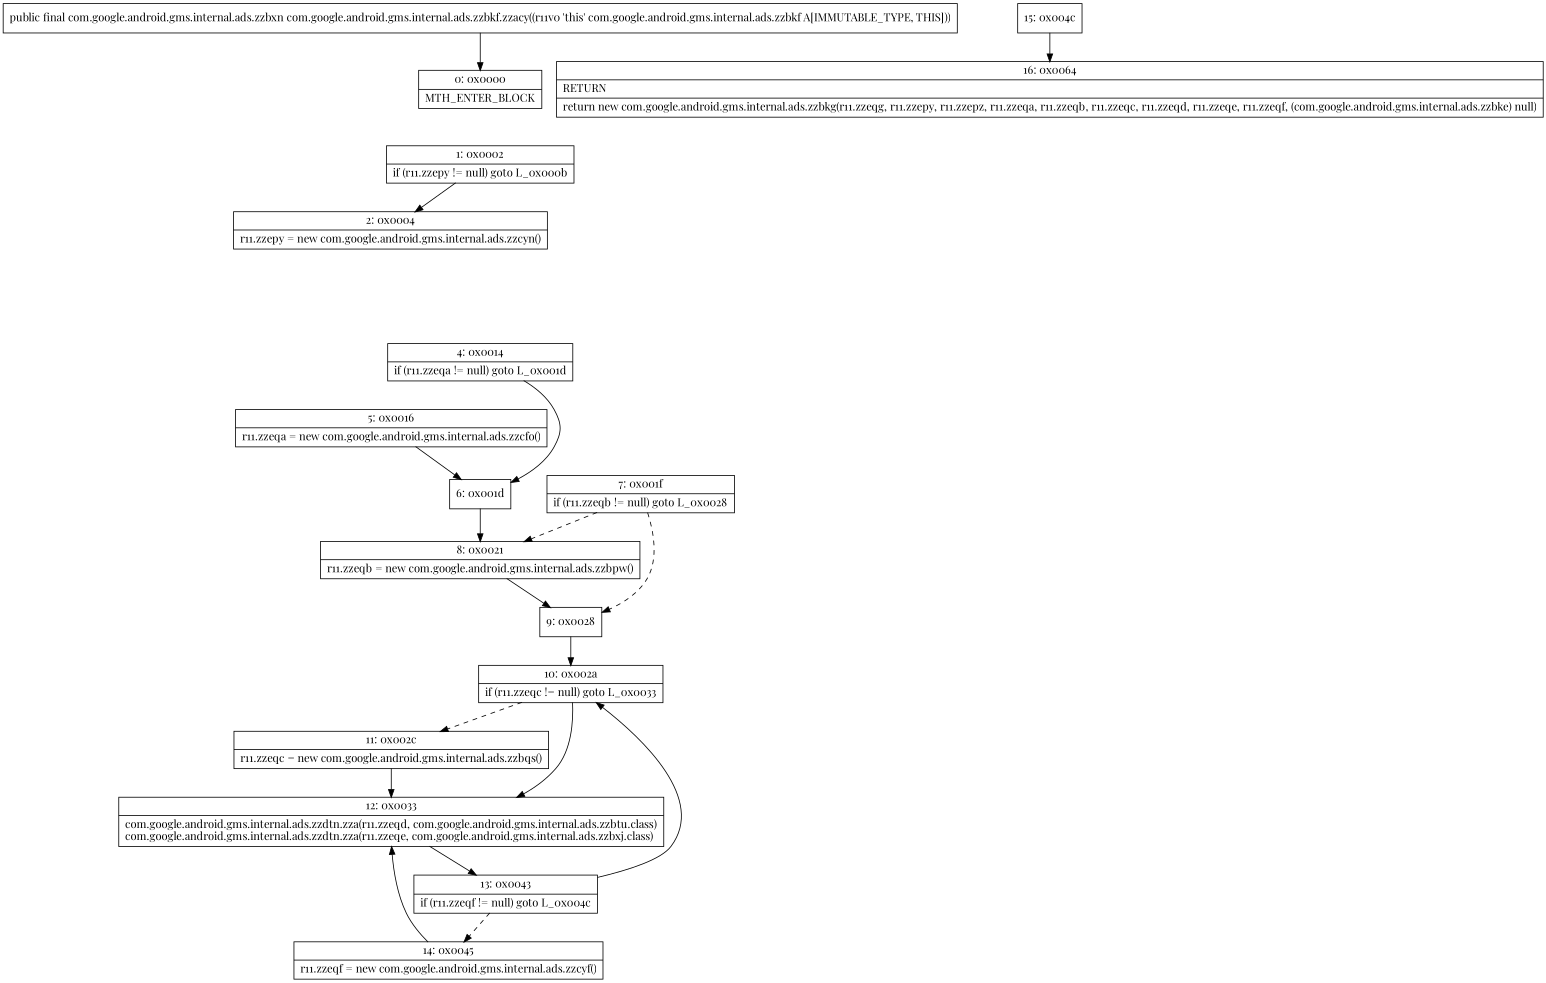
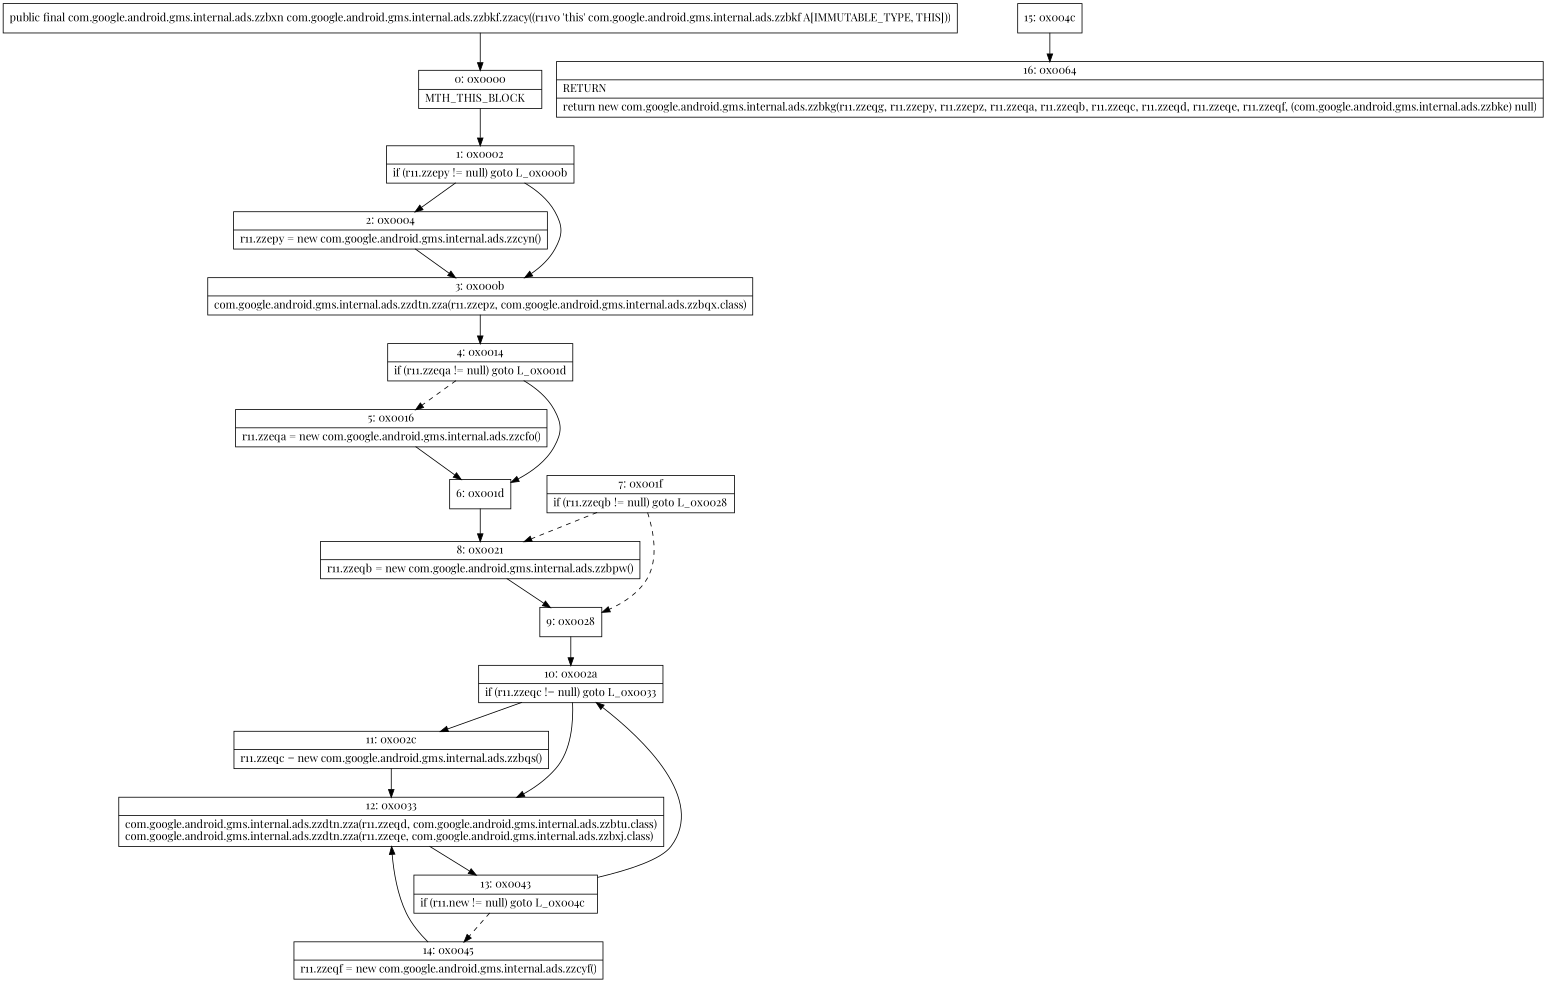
node "0: 0x0000": text "MTH_ENTER_BLOCK" -> "MTH_THIS_BLOCK"
edge "0: 0x0000" -> "1: 0x0002": added
node "3: 0x000b": added
edge "4: 0x0014" -> "5: 0x0016": added
edge "10: 0x002a" -> "11: 0x002c": style dashed -> solid
node "13: 0x0043": text "if (r11.zzeqf != null) goto L_0x004c" -> "if (r11.new != null) goto L_0x004c"
